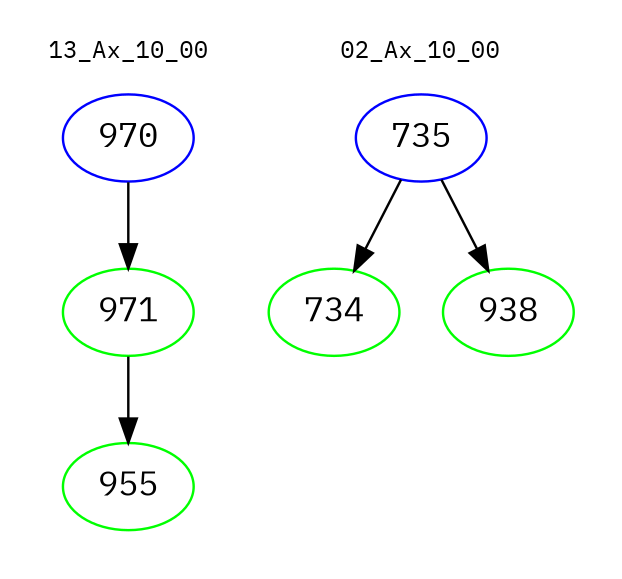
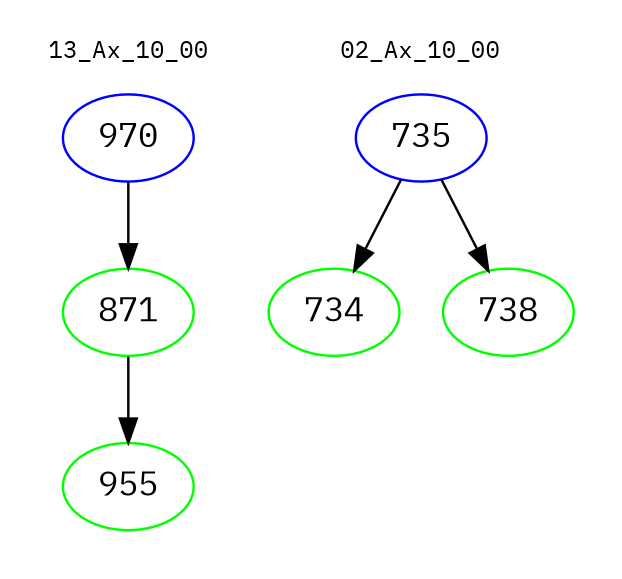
node "971": label "971" -> "871"
node "938": label "938" -> "738"
